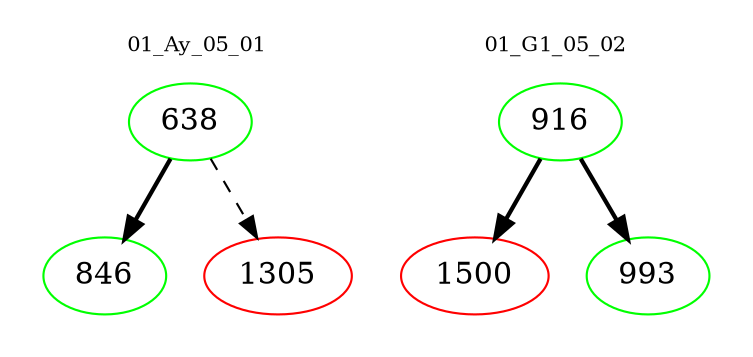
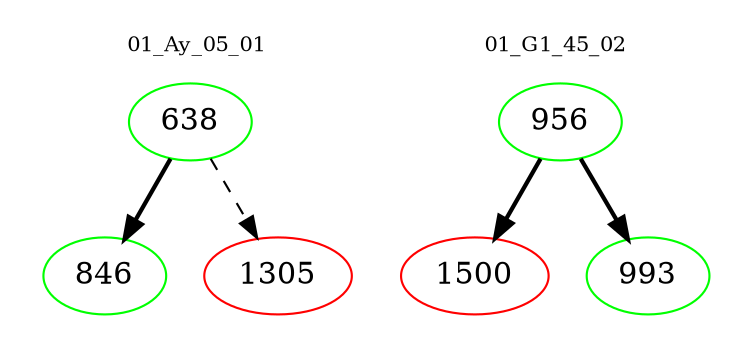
cluster "01_G1_05_02": label "01_G1_05_02" -> "01_G1_45_02"
node "916": label "916" -> "956"
